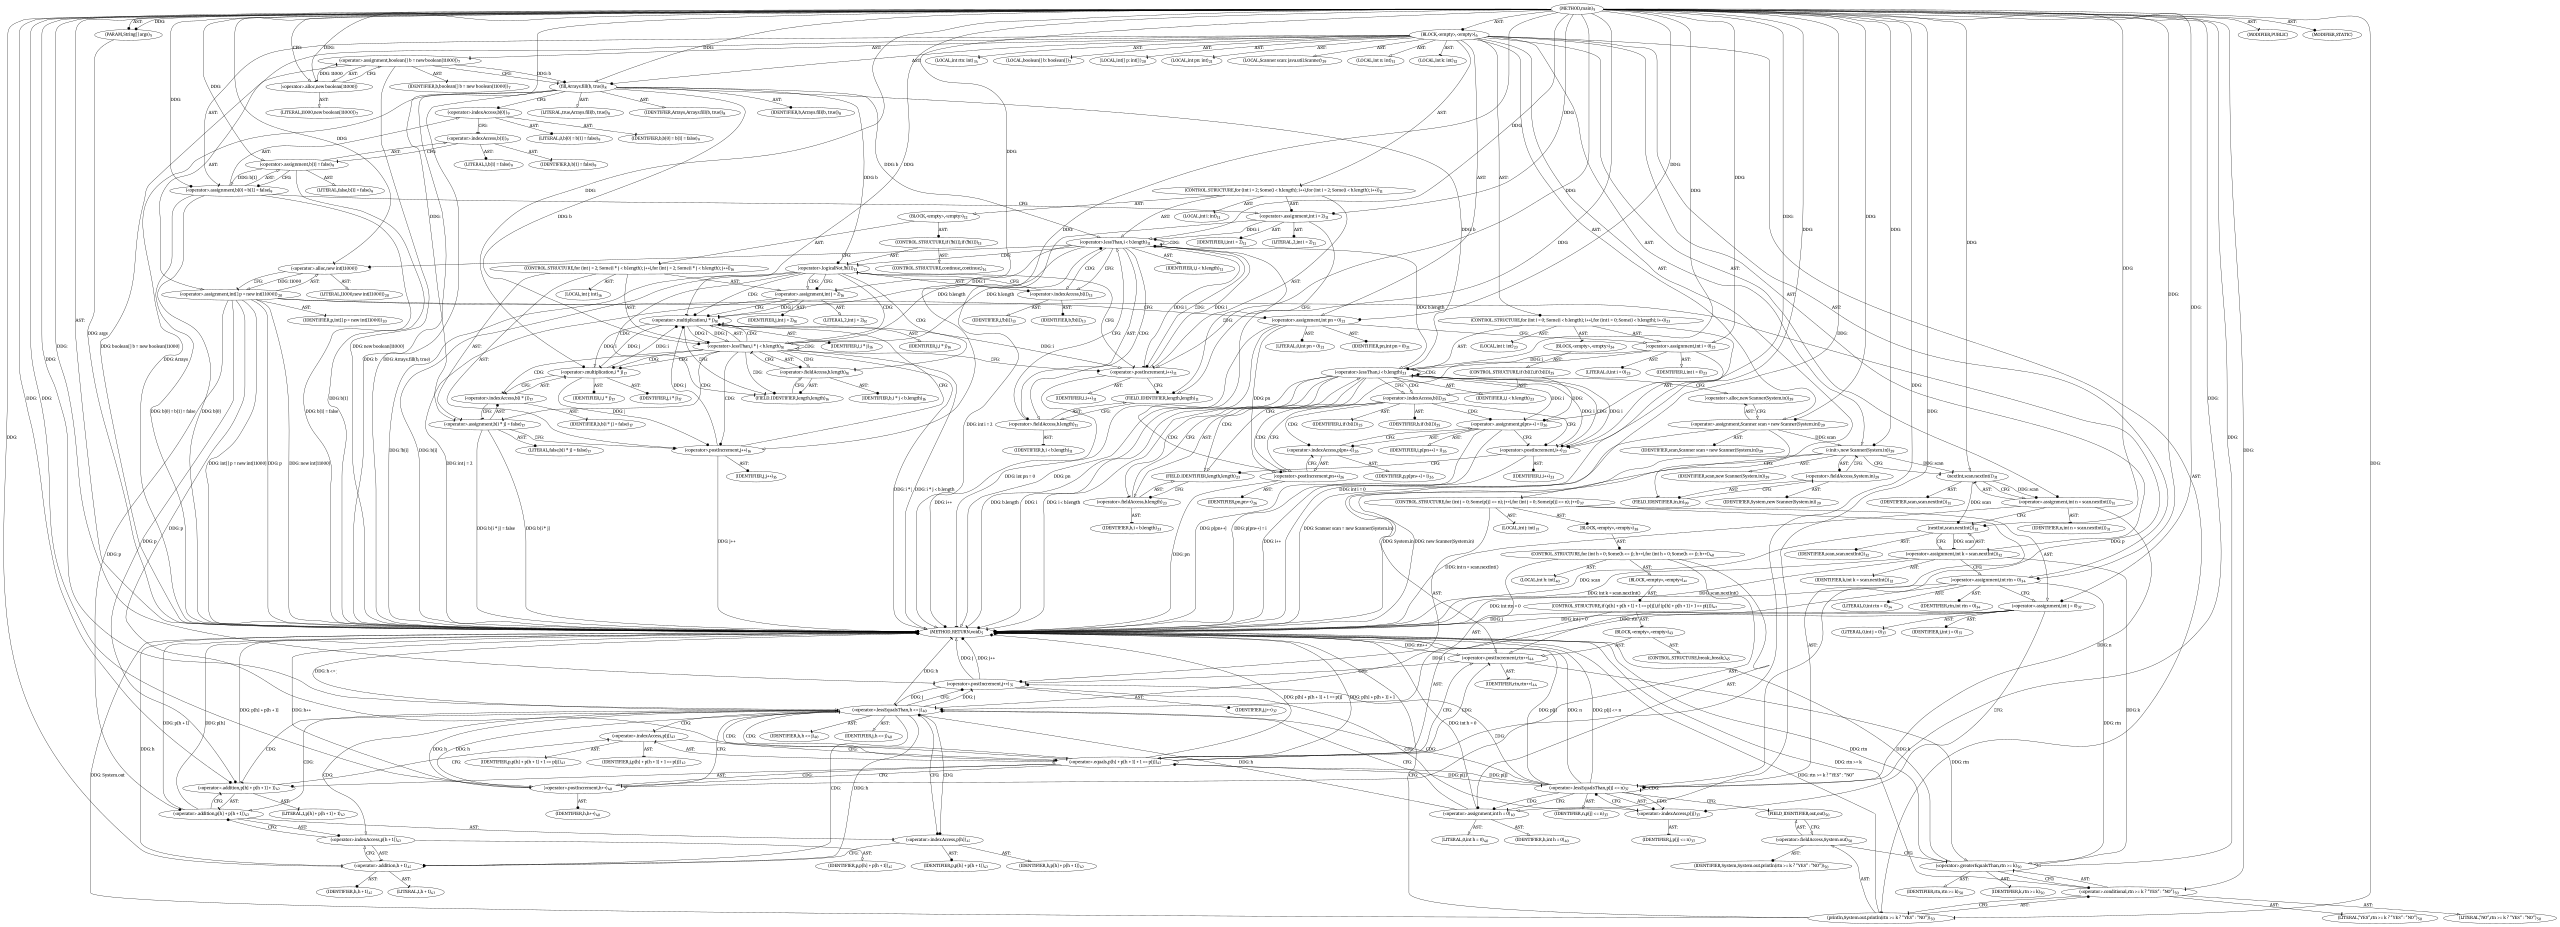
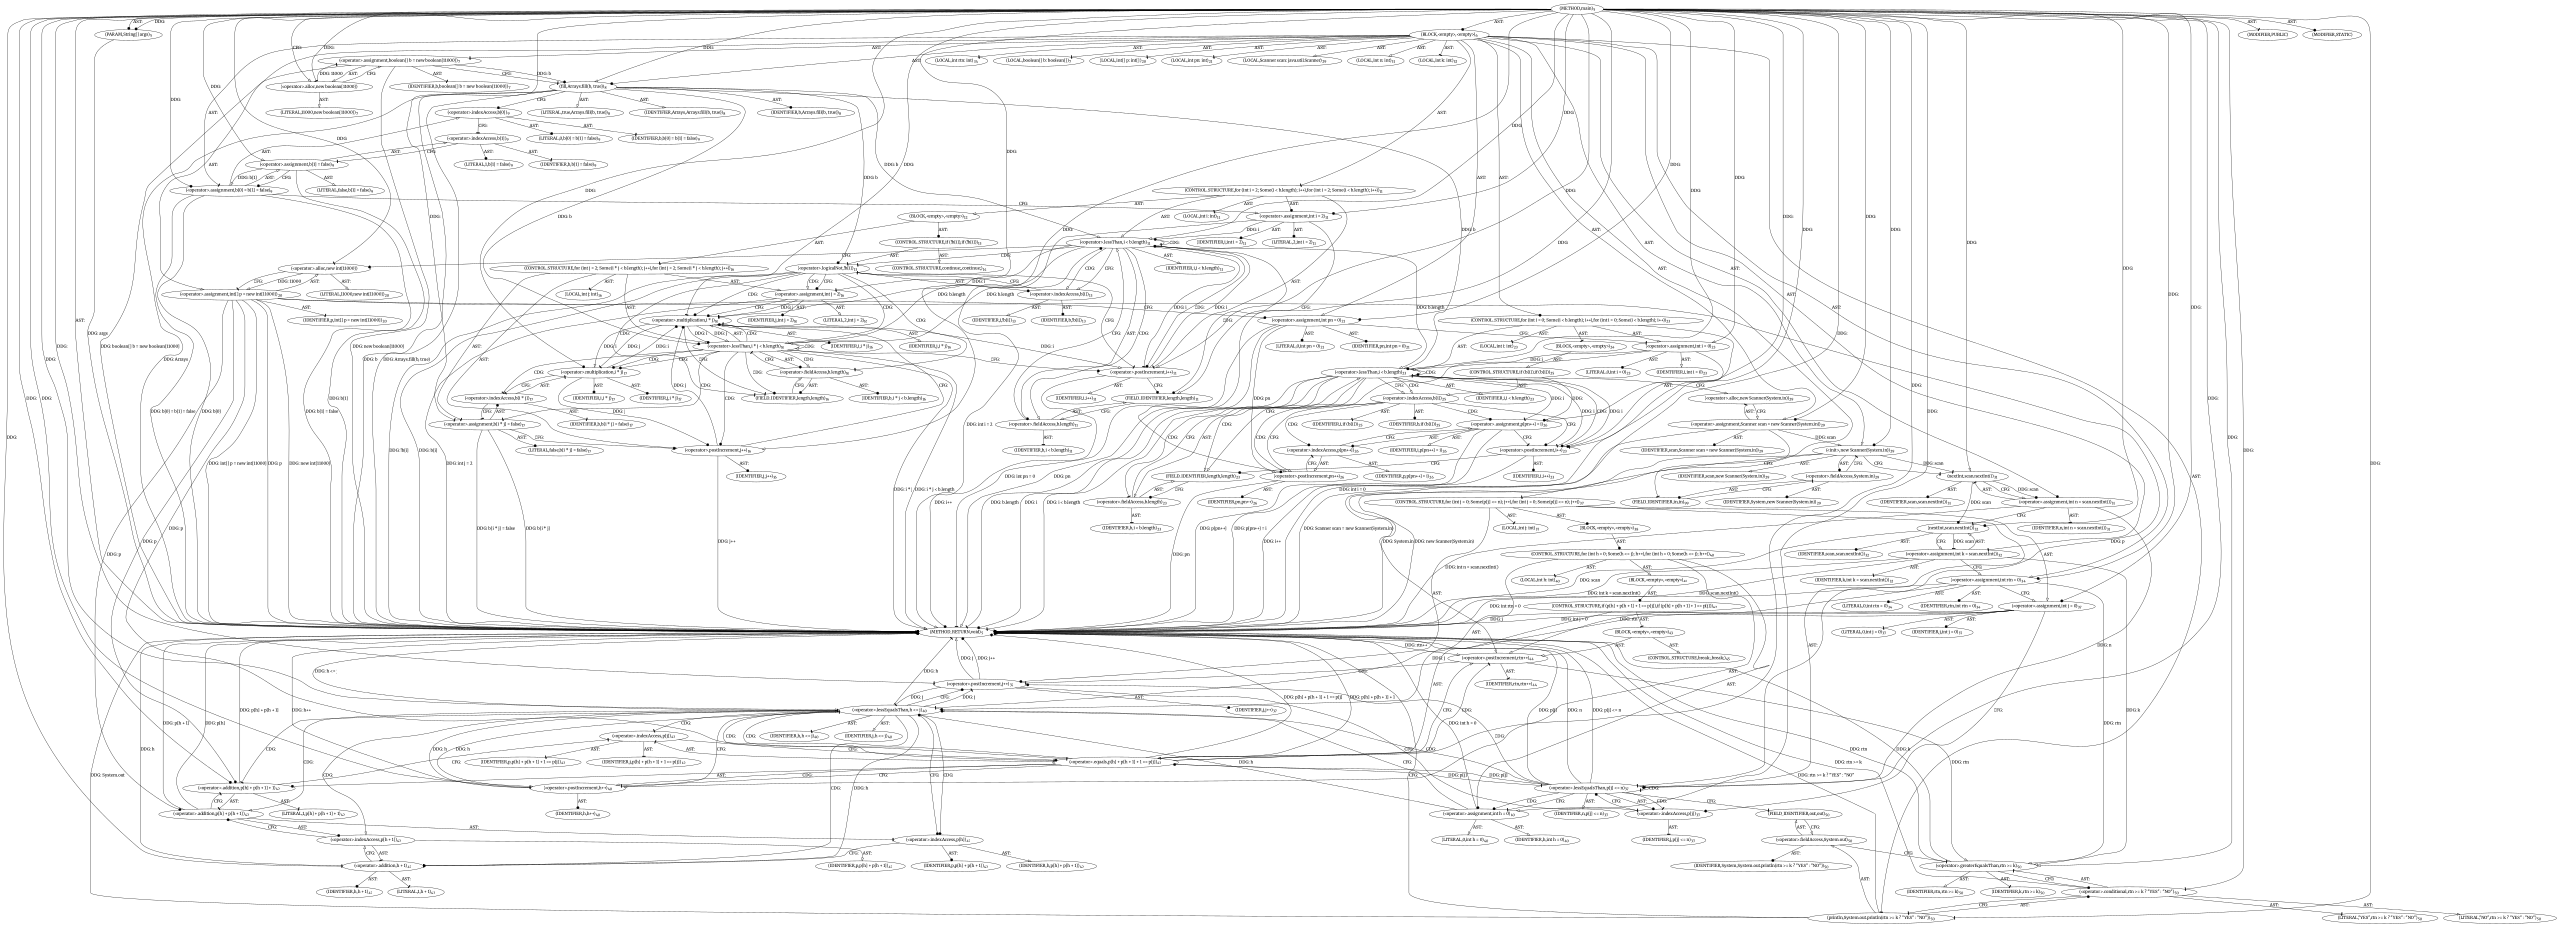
edge "(<operator>.assignment,int pn = 0)" -> "(<operator>.assignment,int i = 0)": arrowhead onormal -> tee
